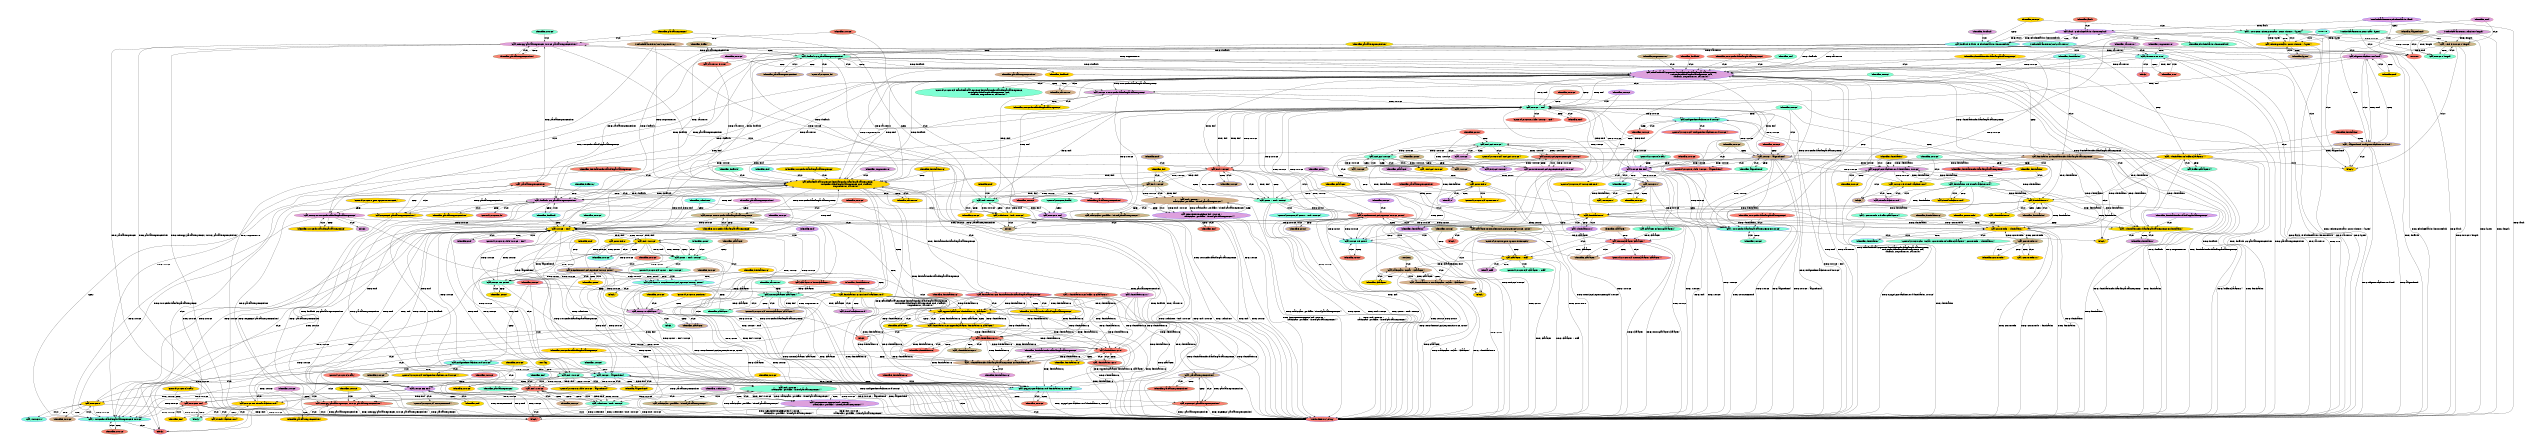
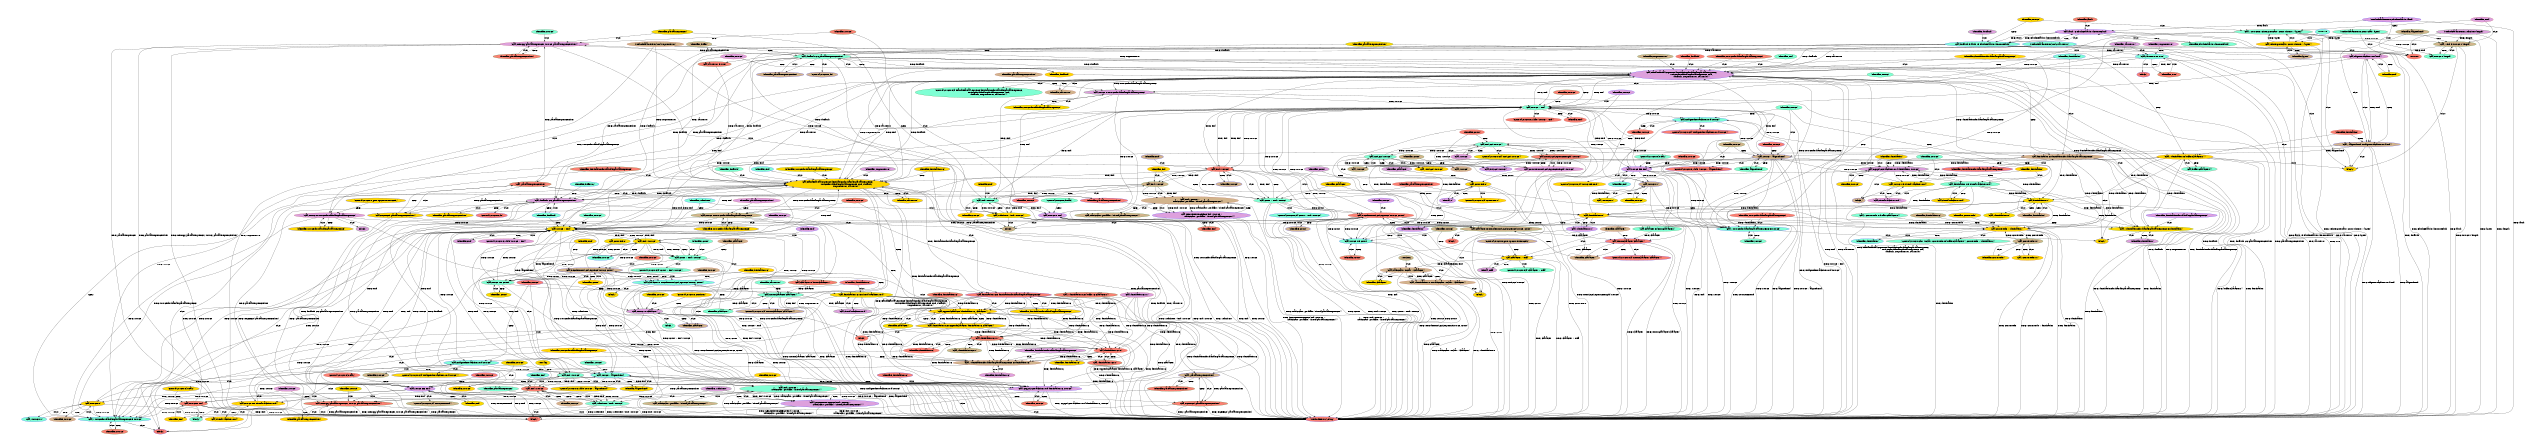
edge "(Call,* source = reinterpret_cast<const uint8_t*>(bytes))" -> "(Call,reinterpret_cast<const uint8_t*>(bytes))": removed, label "CFG:"
edge "(MethodParameterIn,wtf_size_t length)" -> "(Call,source + length)": removed, label "DDG: length"
node "(Call,CopyASCIIMachineWord(destination16, source))": fillcolor aquamarine -> plum
edge "(Call,CopyASCIIMachineWord(destination, source))" -> "(MethodReturn,String)": removed, label "DDG: CopyASCIIMachineWord(destination, source)"
